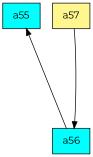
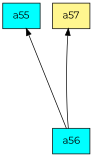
edge "a57" -> "a56": reversed
